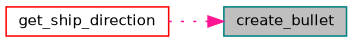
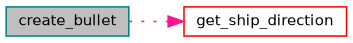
edge "get_ship_direction" -> "create_bullet": reversed
